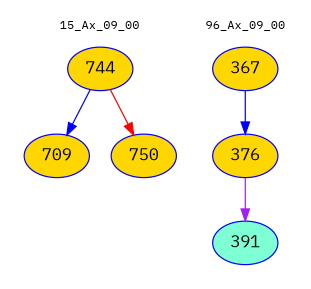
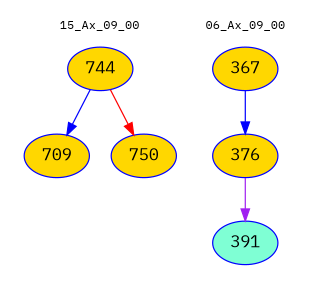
cluster "96_Ax_09_00": label "96_Ax_09_00" -> "06_Ax_09_00"
